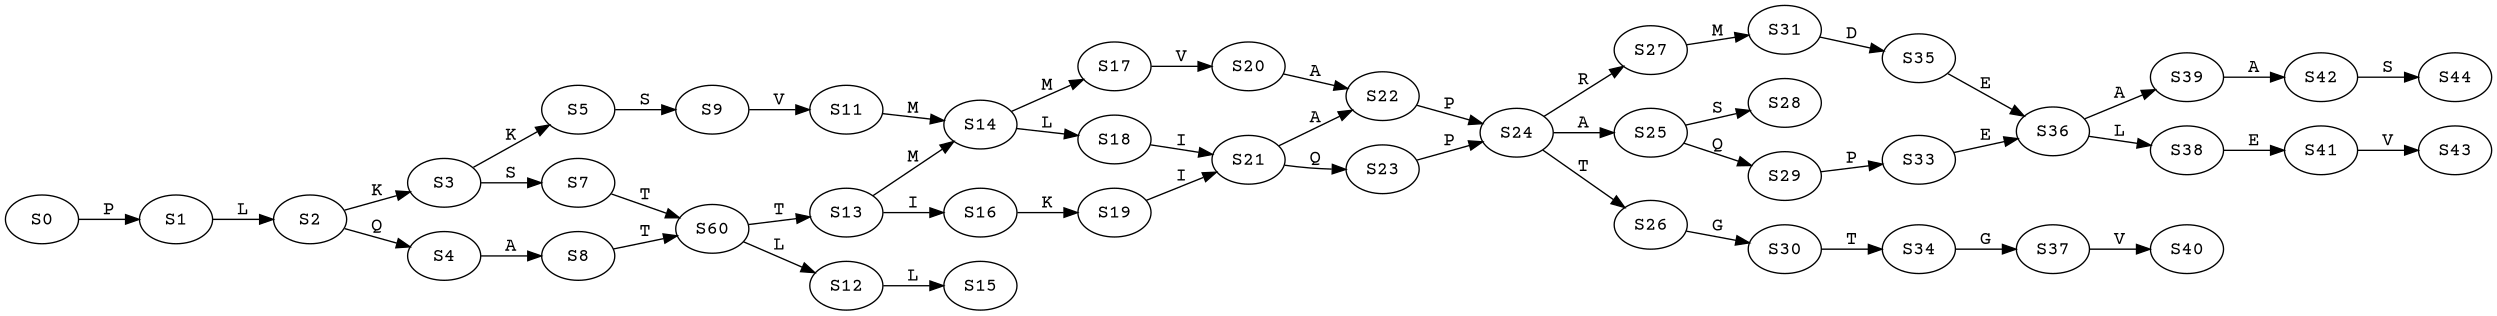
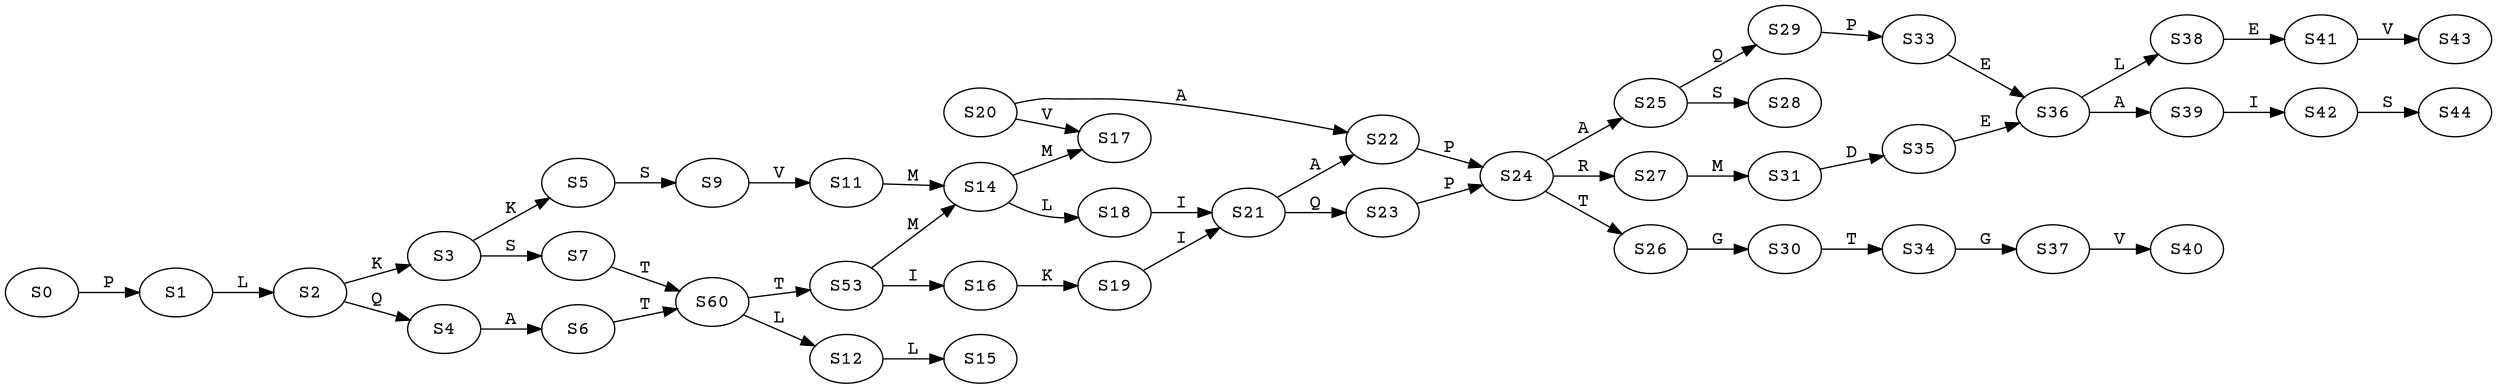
edge "S17" -> "S20": reversed
edge "S39" -> "S42": label "A" -> "I"
node "S13": label "S13" -> "S53"
node "S8": label "S8" -> "S6"
